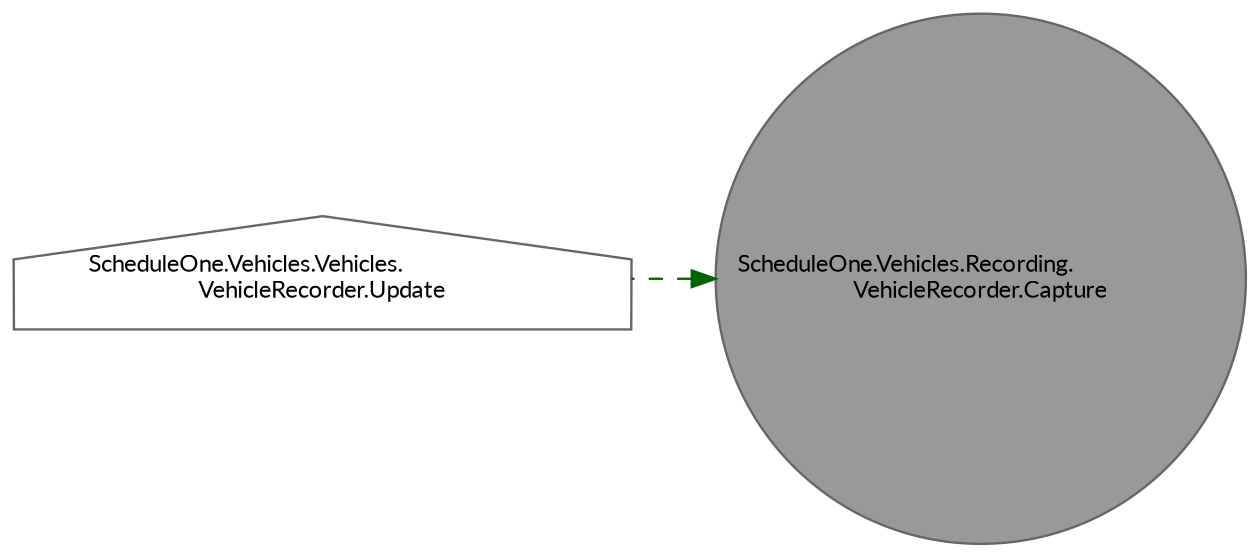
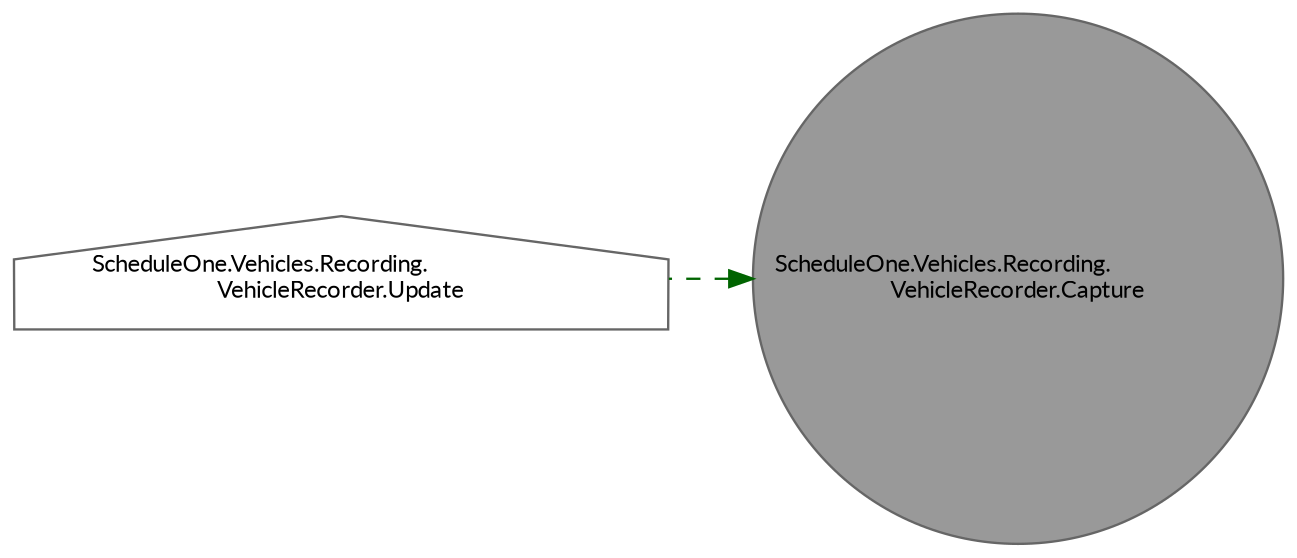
node "ScheduleOne.Vehicles.Vehicles. VehicleRecorder.Update": label "ScheduleOne.Vehicles.Vehicles. VehicleRecorder.Update" -> "ScheduleOne.Vehicles.Recording. VehicleRecorder.Update"
